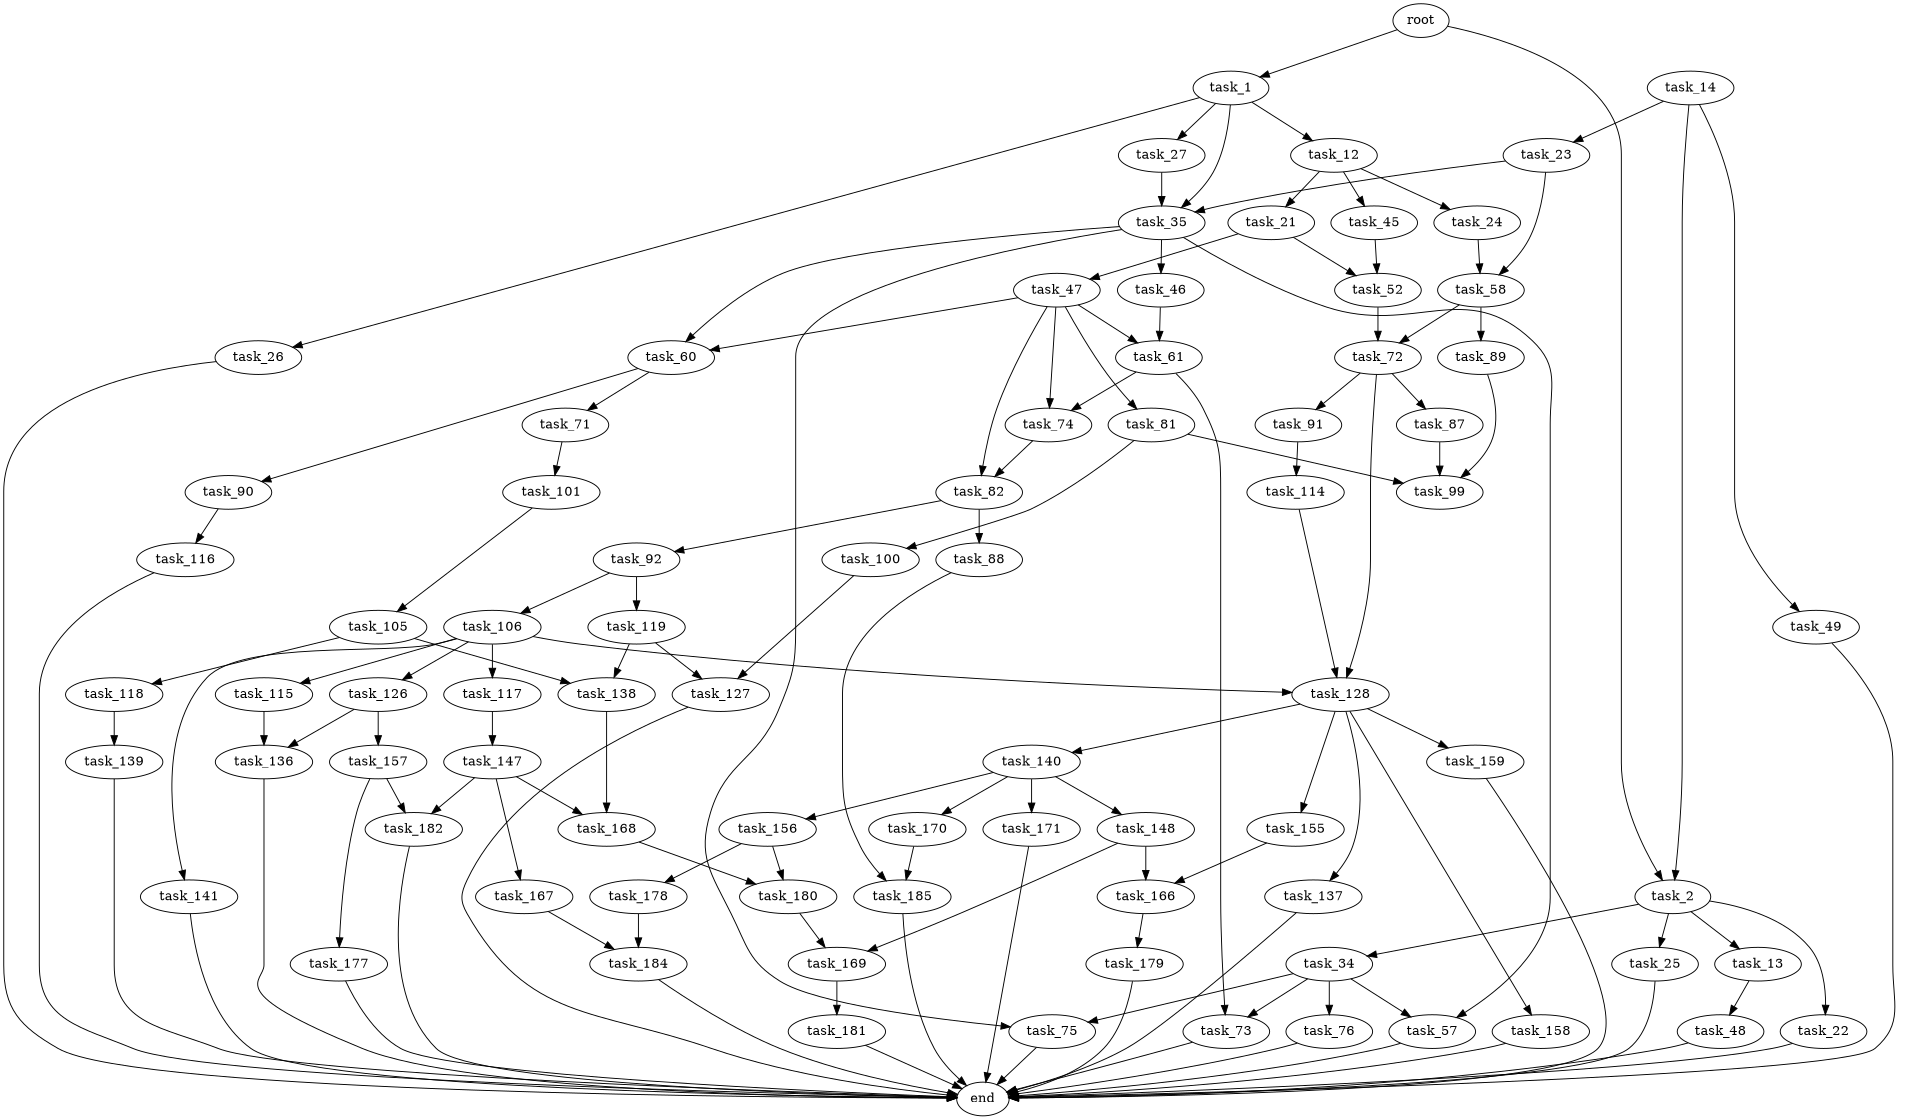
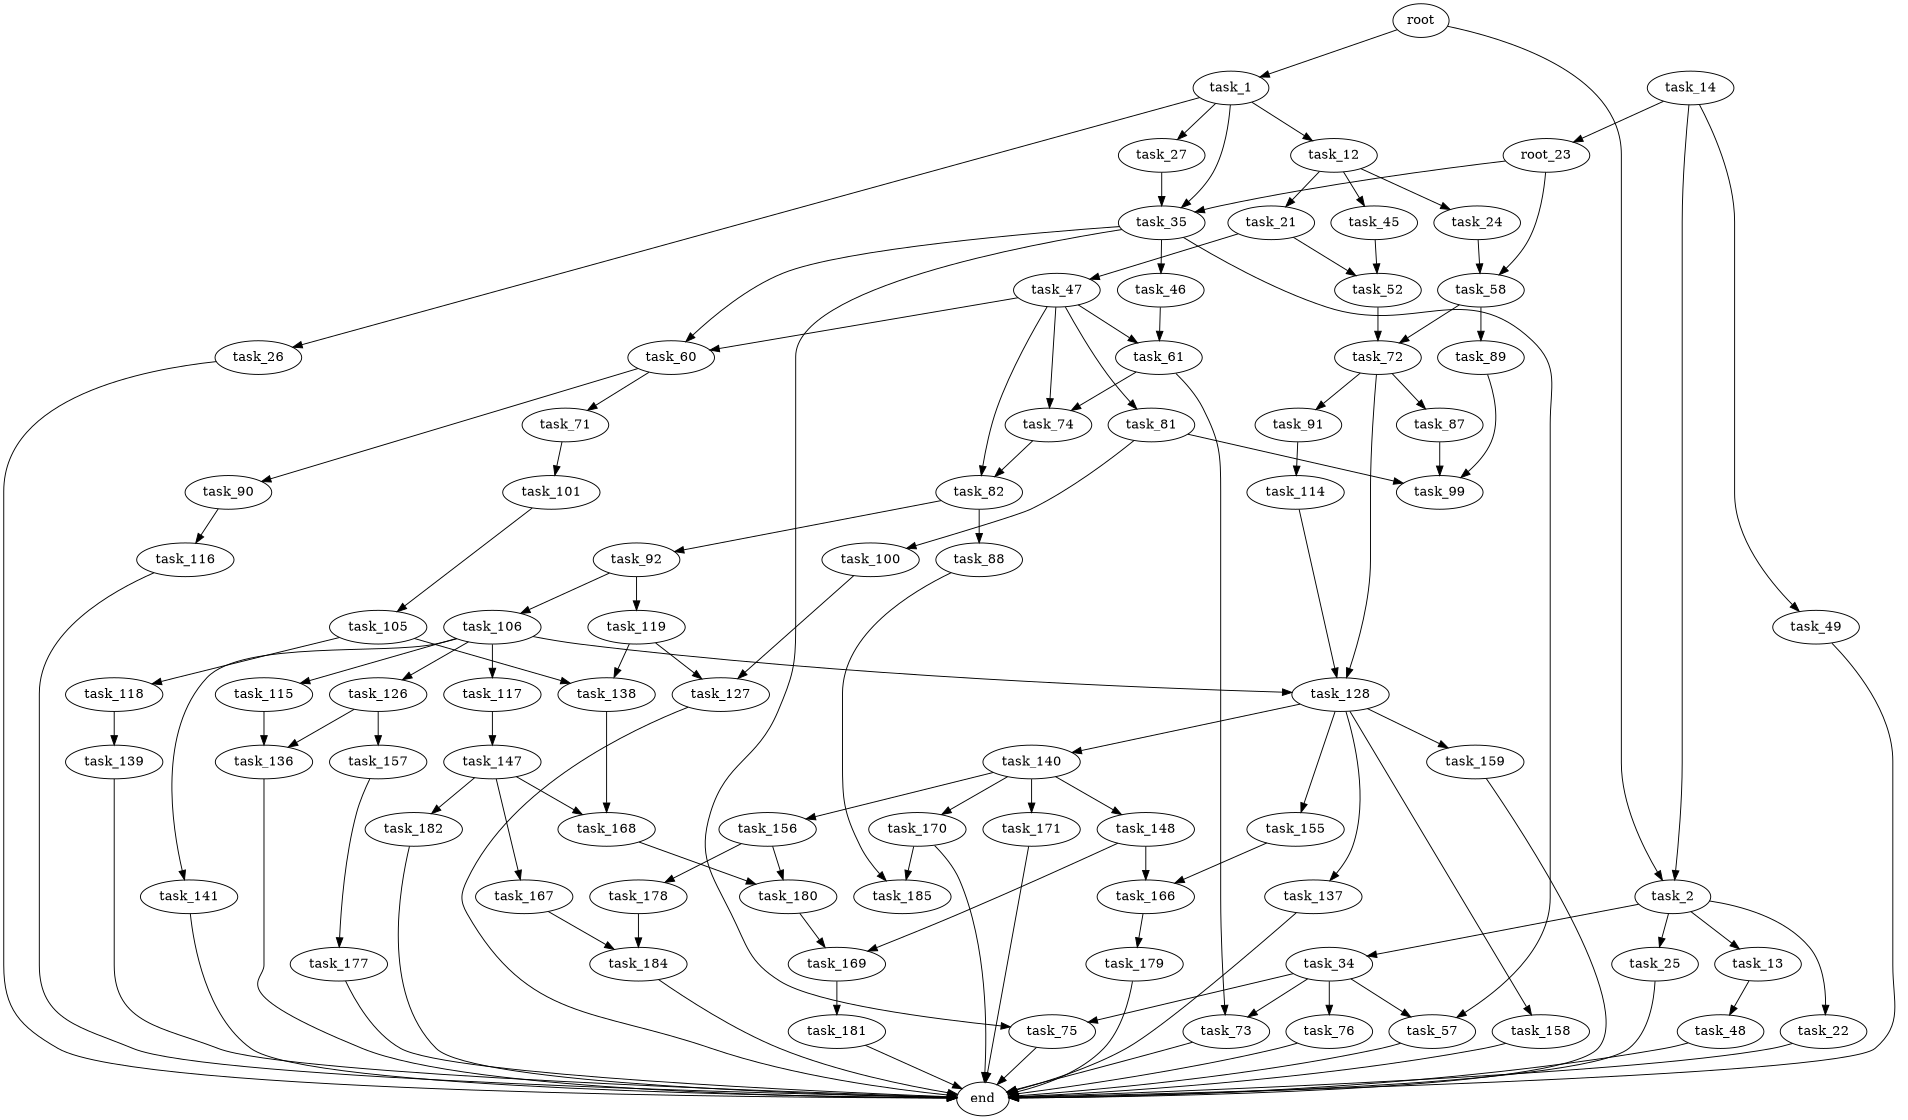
node "task_23": label "task_23" -> "root_23"
edge "task_157" -> "task_182": removed
edge "task_185" -> "end": now "task_170" -> "end"
